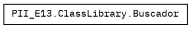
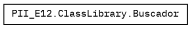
node "PII_E13.ClassLibrary.Buscador": label "PII_E13.ClassLibrary.Buscador" -> "PII_E12.ClassLibrary.Buscador"
